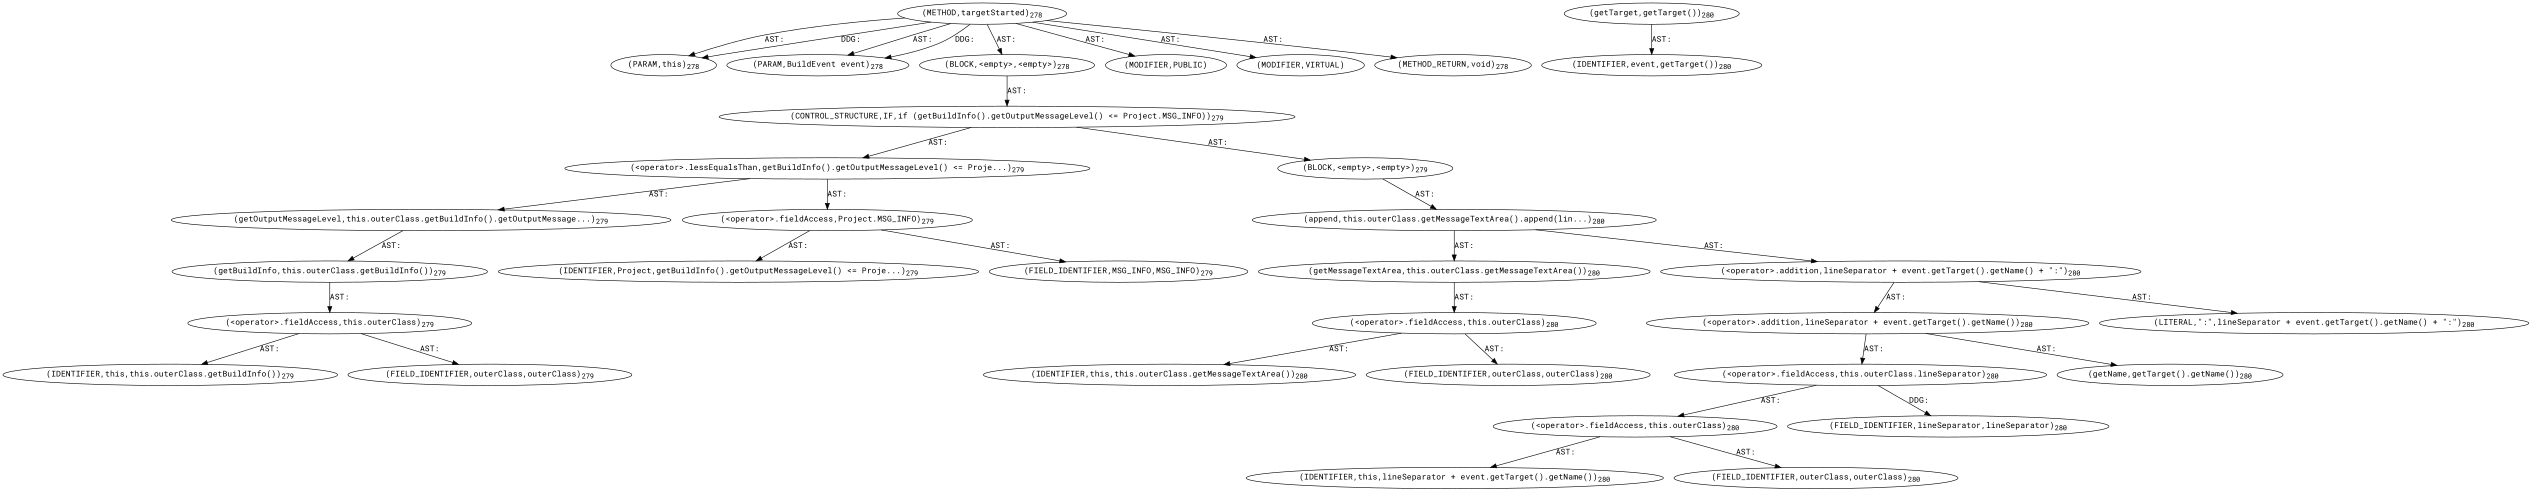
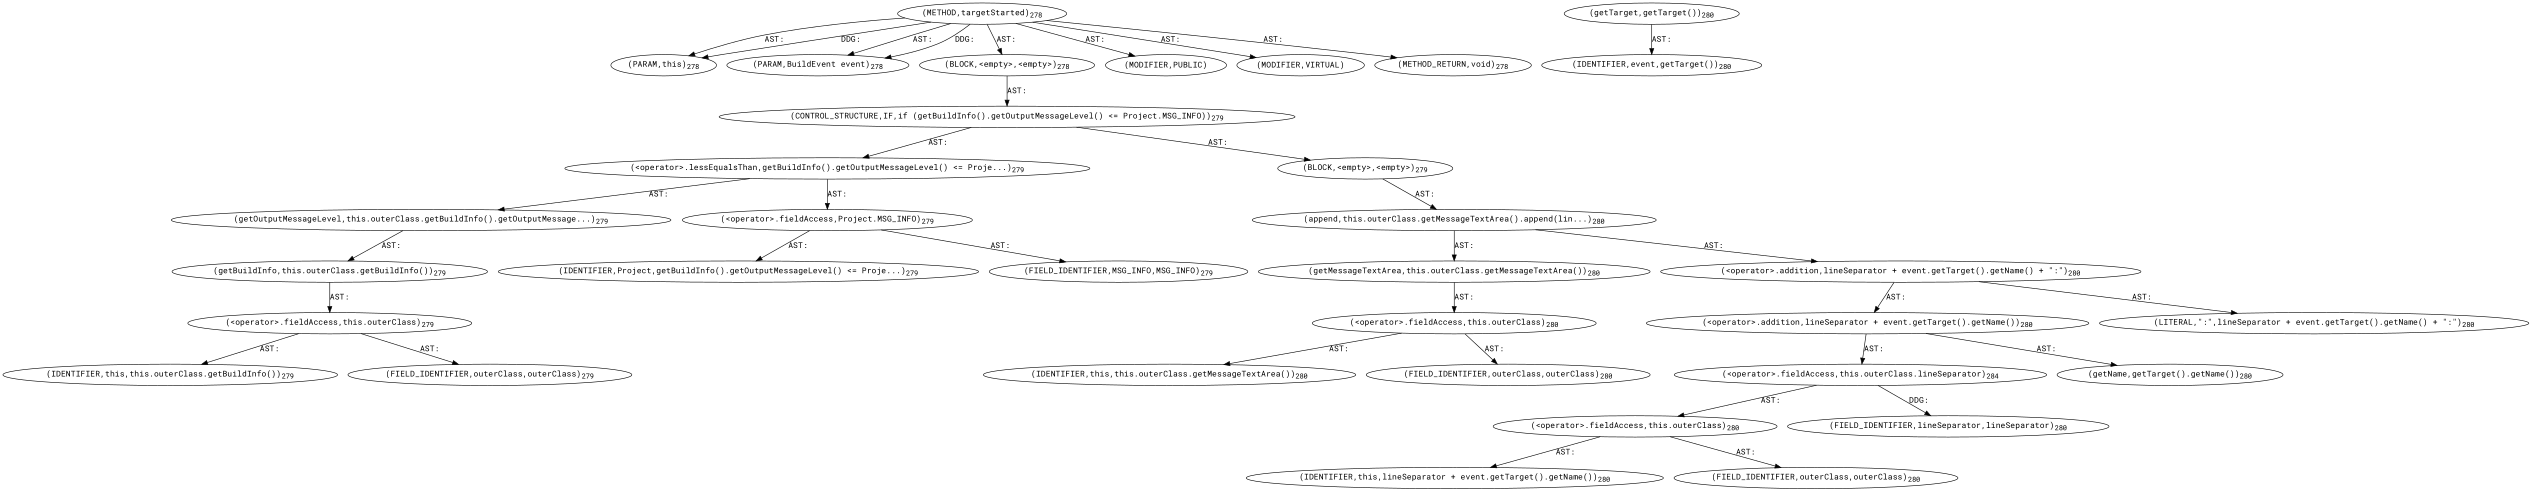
node "(<operator>.fieldAccess,this.outerClass.lineSeparator)": text "280" -> "284"
